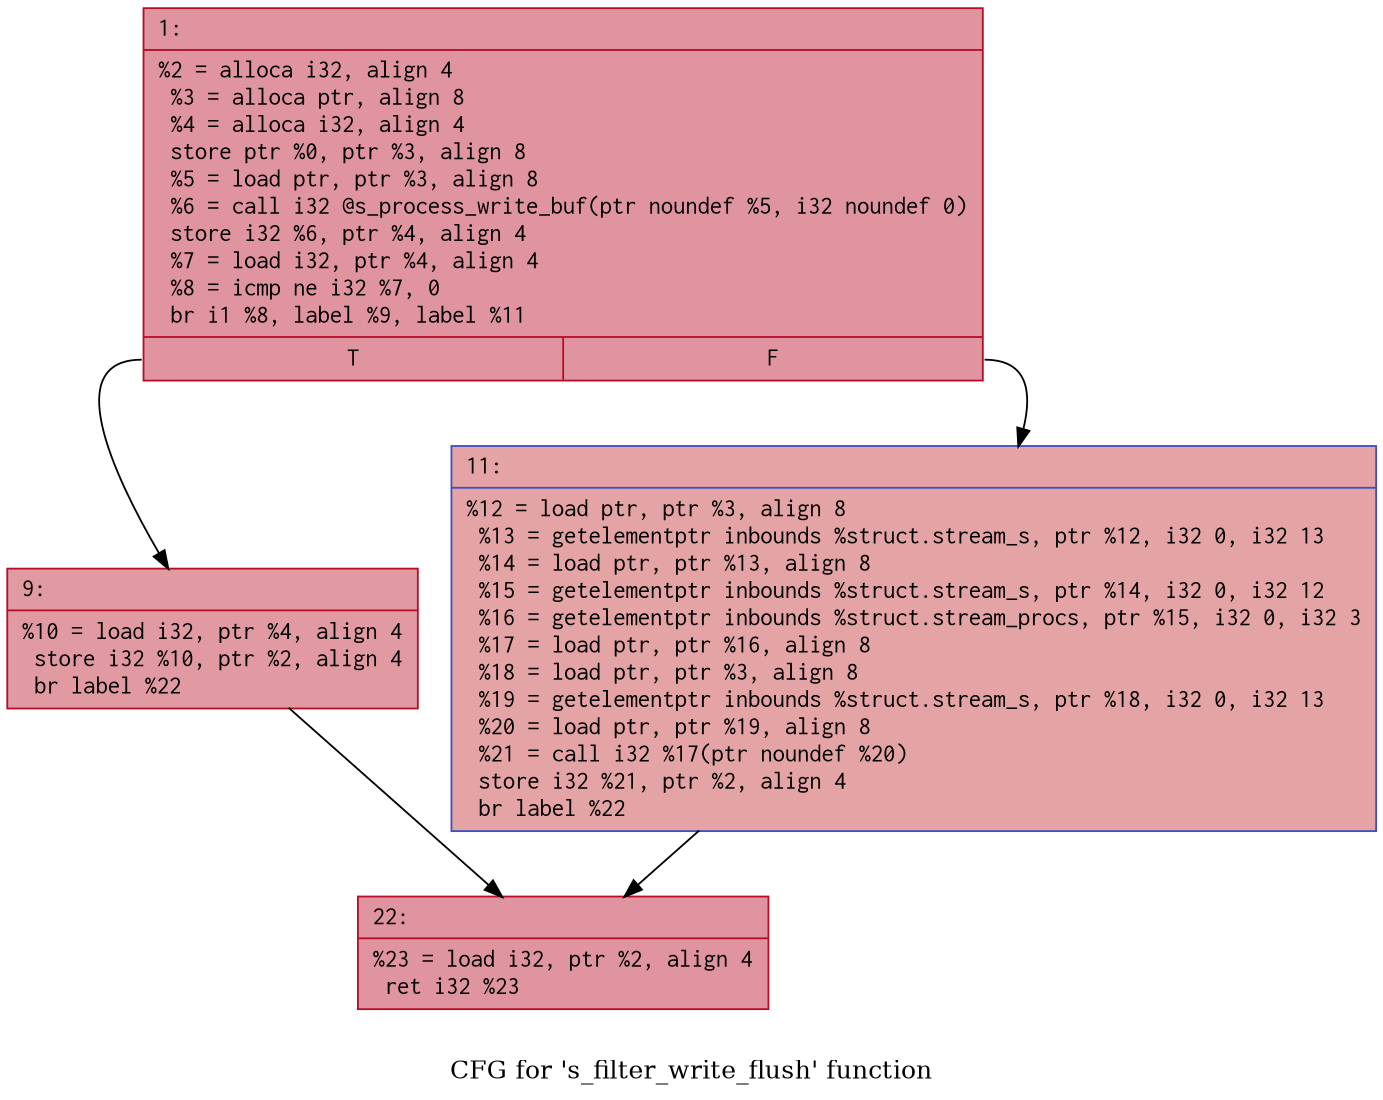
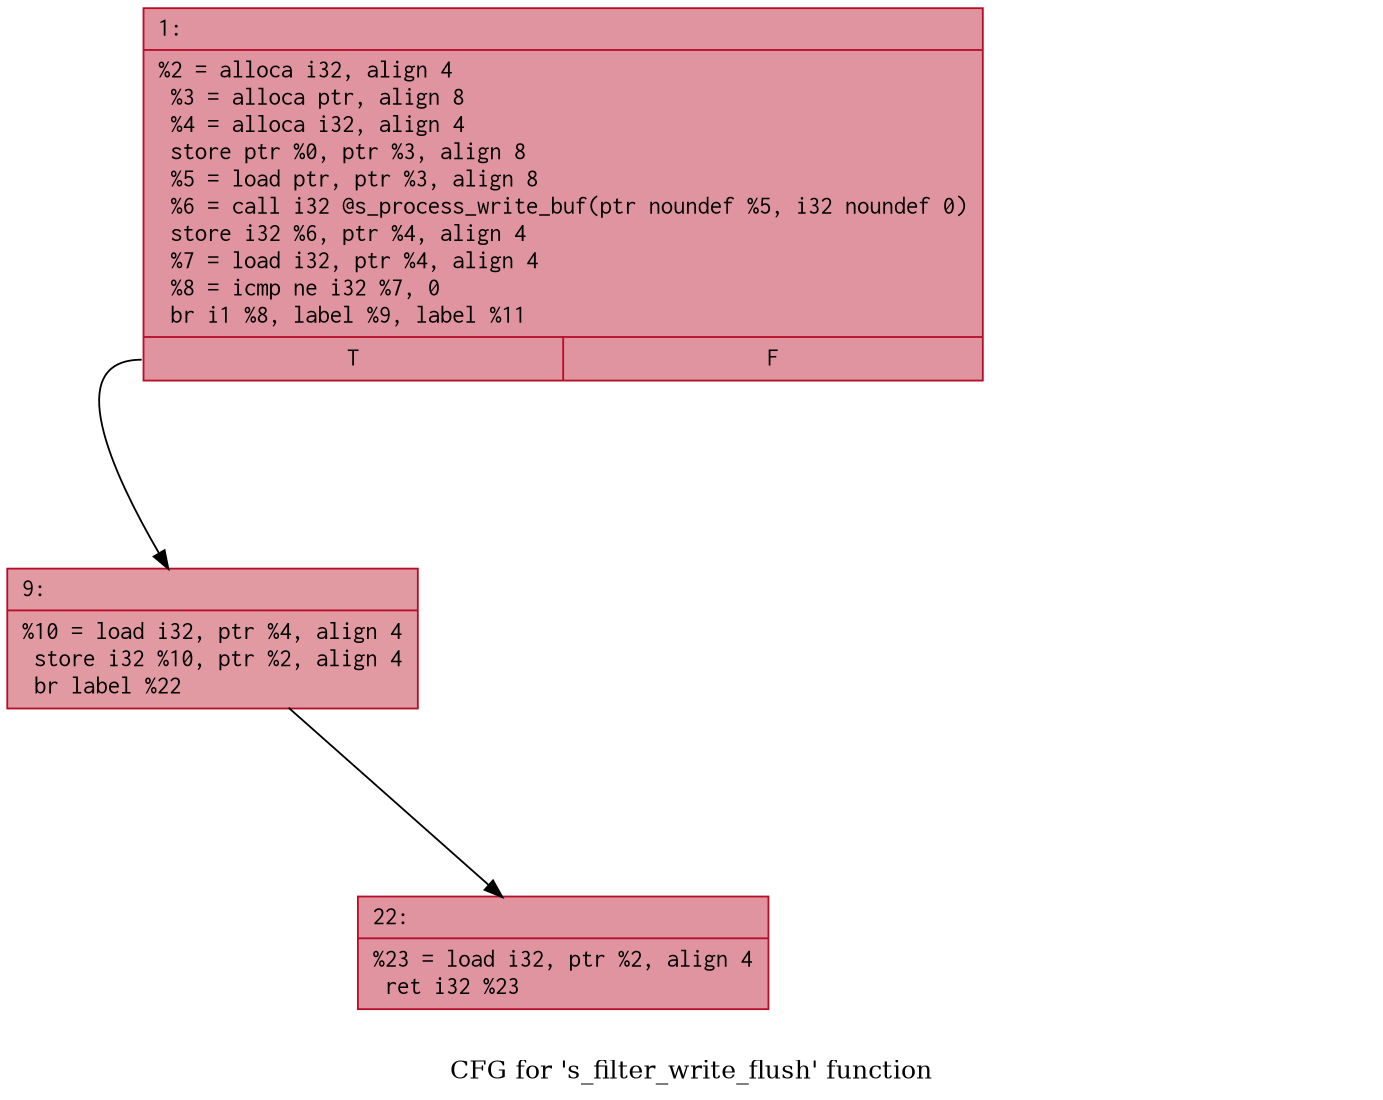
node "11:": removed
